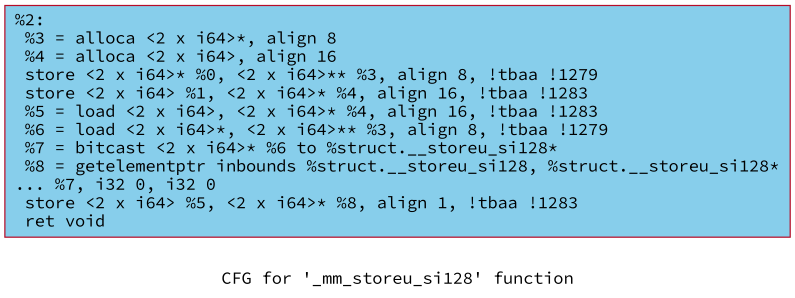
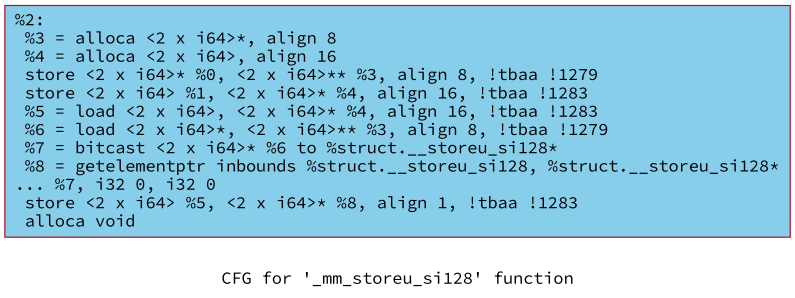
node "%2:": text "ret void" -> "alloca void"
